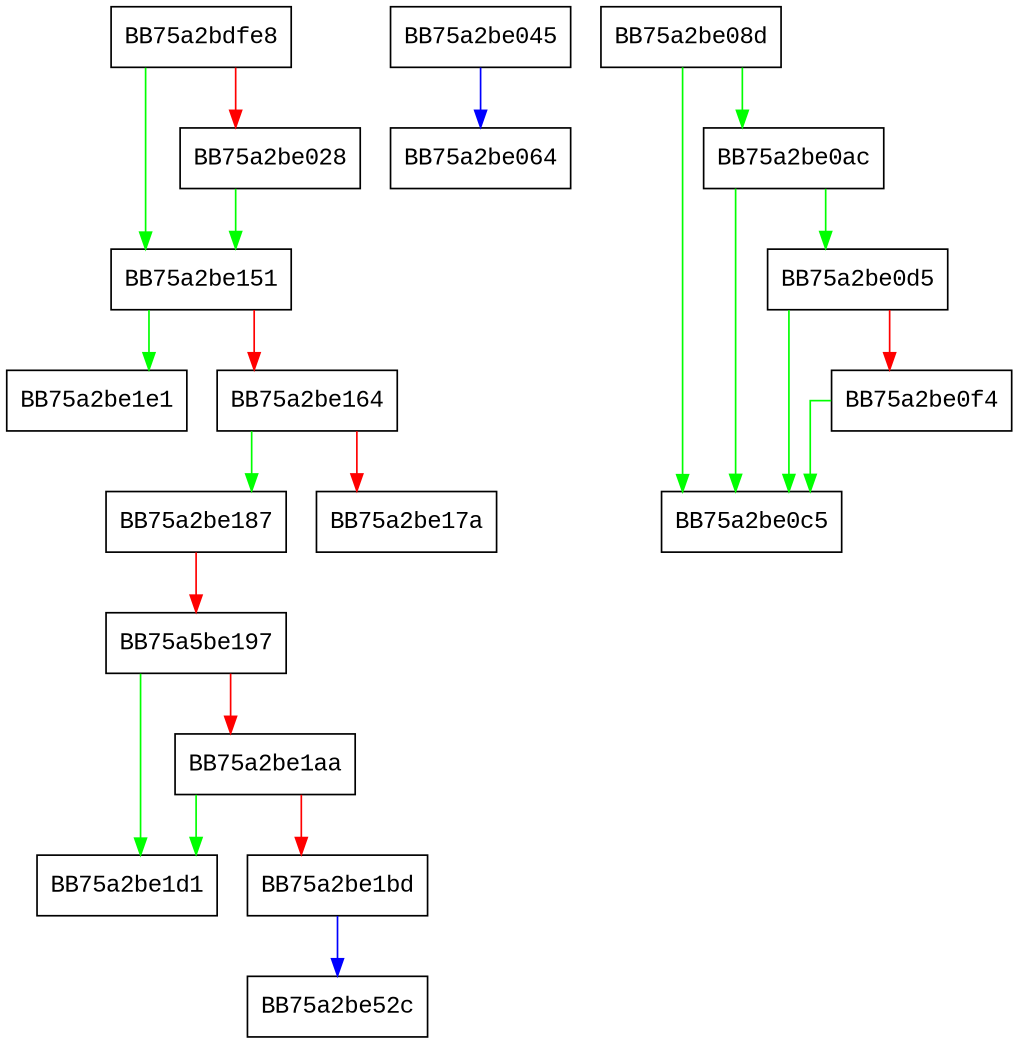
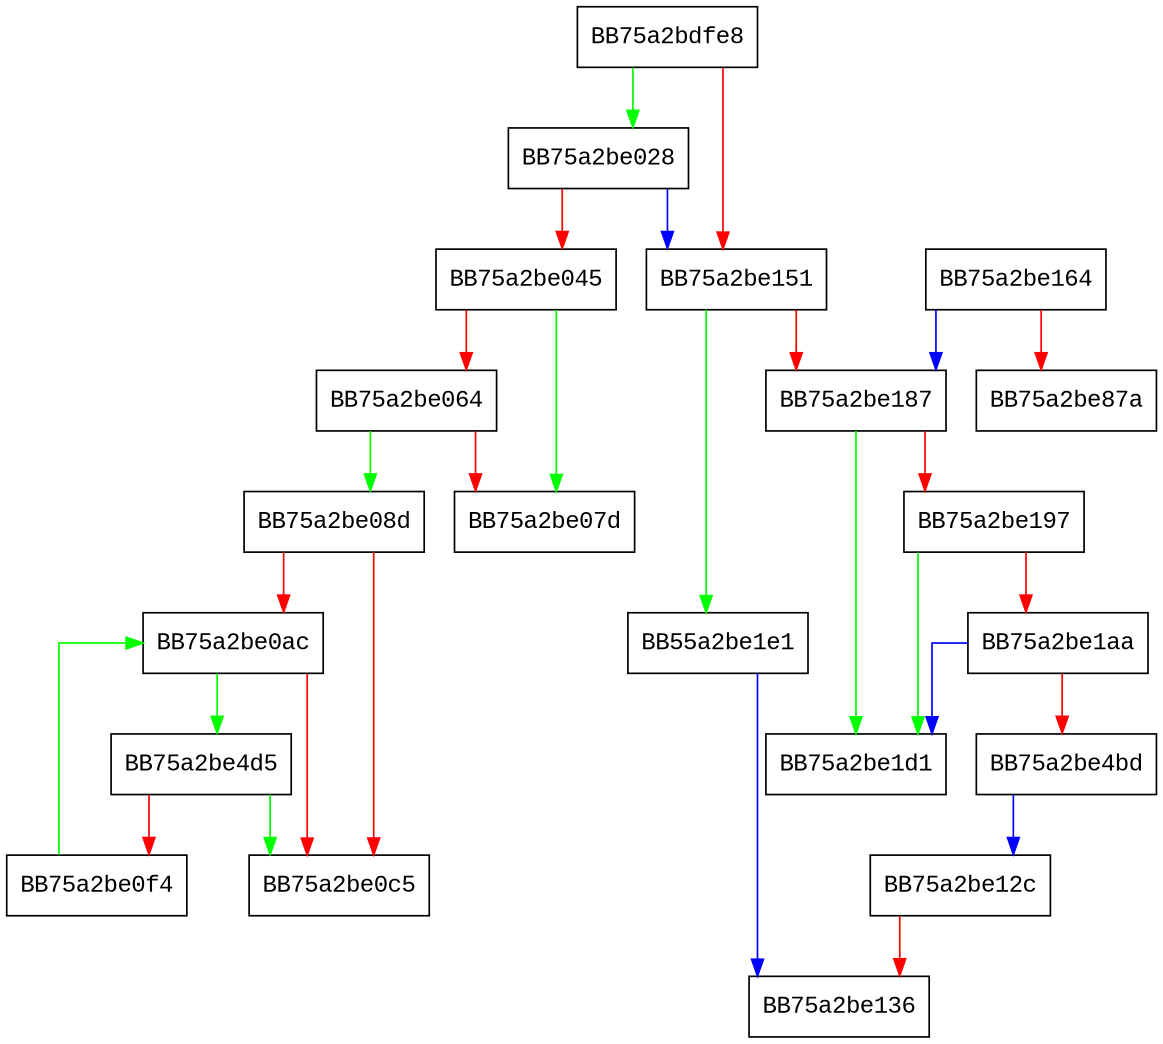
edge "BB75a2bdfe8" -> "BB75a2be028": color red -> green
edge "BB75a2be045" -> "BB75a2be064": color blue -> red
edge "BB75a2be08d" -> "BB75a2be0ac": color green -> red
edge "BB75a2bdfe8" -> "BB75a2be151": color green -> red
edge "BB75a2be028" -> "BB75a2be151": color green -> blue
edge "BB75a2be028" -> "BB75a2be045": added
edge "BB75a2be08d" -> "BB75a2be0c5": color green -> red
node "BB75a2be0d5": label "BB75a2be0d5" -> "BB75a2be4d5"
edge "BB75a2be151" -> "BB75a2be164": now "BB75a2be151" -> "BB75a2be187"
edge "BB75a2be0ac" -> "BB75a2be0c5": color green -> red
node "BB75a2be1e1": label "BB75a2be1e1" -> "BB55a2be1e1"
edge "BB75a2be0f4" -> "BB75a2be0c5": now "BB75a2be0f4" -> "BB75a2be0ac"
edge "BB75a2be164" -> "BB75a2be187": color green -> blue
edge "BB75a2be064" -> "BB75a2be08d": added
node "BB75a2be17a": label "BB75a2be17a" -> "BB75a2be87a"
node "BB75a2be07d": added
edge "BB75a2be187" -> "BB75a2be1d1": added
node "BB75a5be197": label "BB75a5be197" -> "BB75a2be197"
edge "BB75a2be1aa" -> "BB75a2be1d1": color green -> blue
node "BB75a2be1bd": label "BB75a2be1bd" -> "BB75a2be4bd"
node "BB75a2be52c": label "BB75a2be52c" -> "BB75a2be12c"
node "BB75a2be136": added
